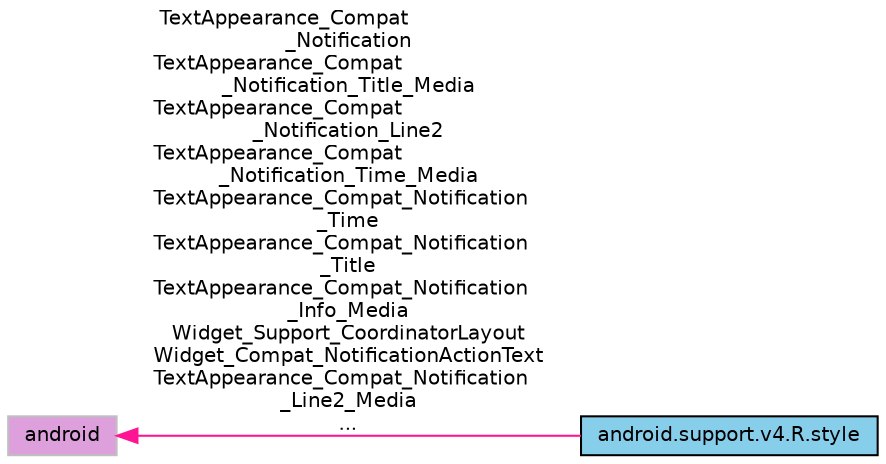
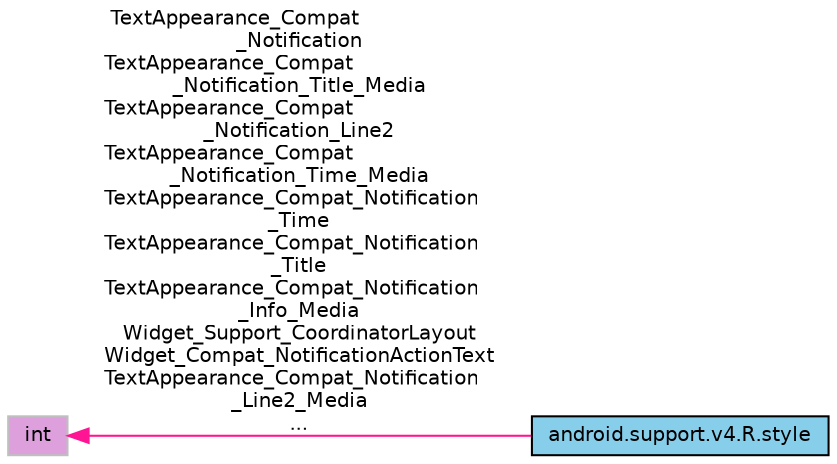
node "android": label "android" -> "int"
